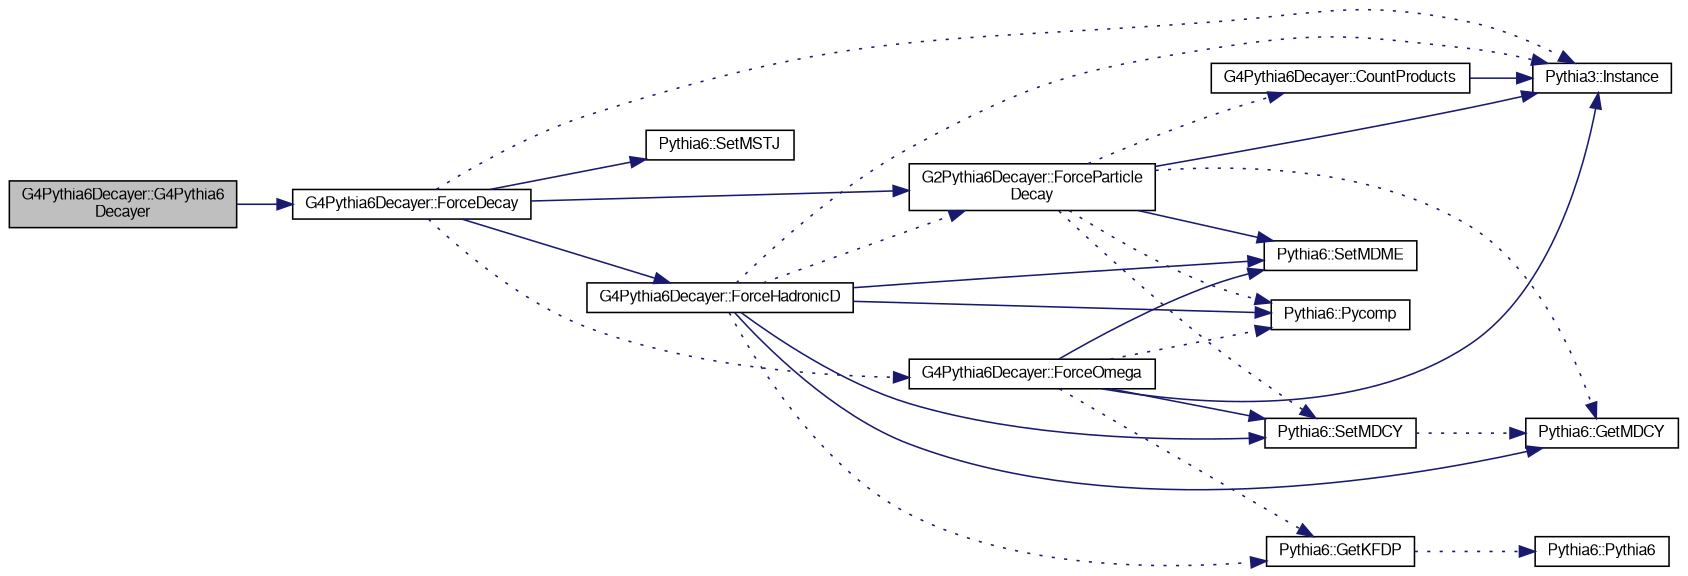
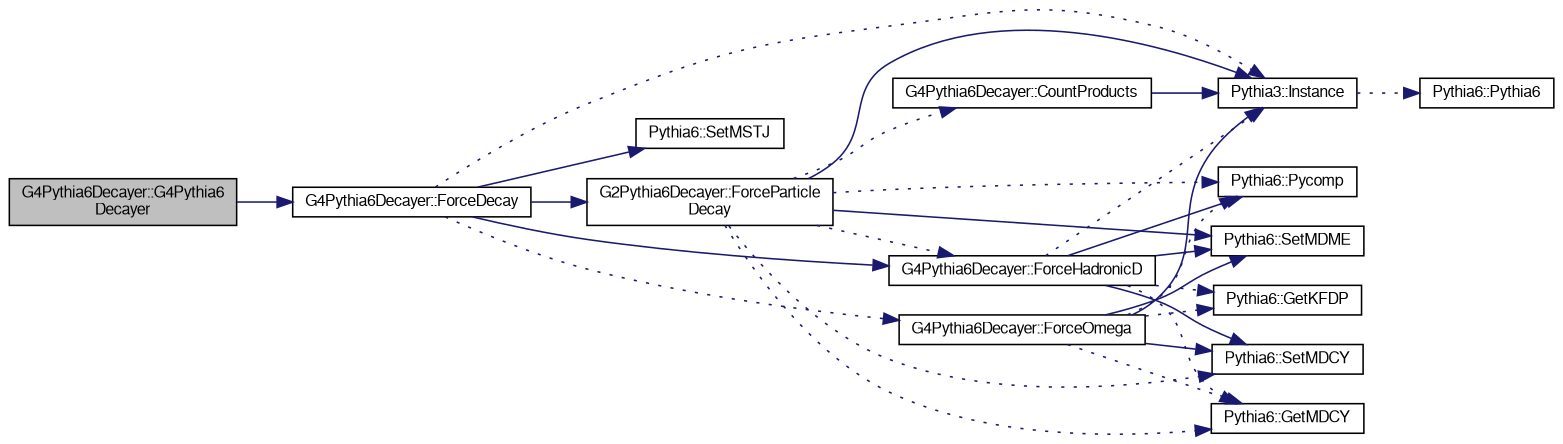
edge "G4Pythia6Decayer::ForceHadronicD" -> "G2Pythia6Decayer::ForceParticle Decay": reversed
edge "Pythia6::SetMDCY" -> "Pythia6::GetMDCY": now "G4Pythia6Decayer::ForceOmega" -> "Pythia6::GetMDCY"
edge "G4Pythia6Decayer::ForceHadronicD" -> "Pythia6::GetMDCY": style solid -> dotted
edge "Pythia6::GetKFDP" -> "Pythia6::Pythia6": now "Pythia3::Instance" -> "Pythia6::Pythia6"
